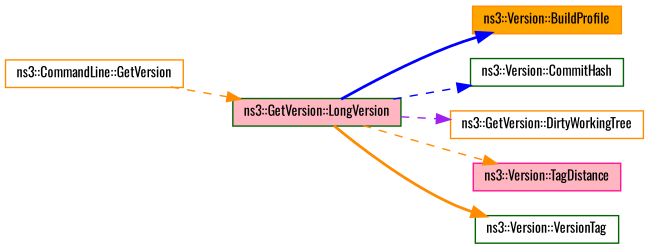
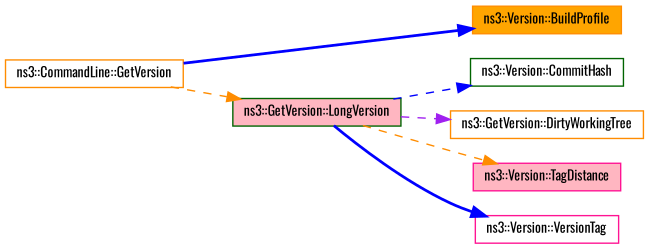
edge "ns3::GetVersion::LongVersion" -> "ns3::Version::BuildProfile": now "ns3::CommandLine::GetVersion" -> "ns3::Version::BuildProfile"
edge "ns3::GetVersion::LongVersion" -> "ns3::Version::VersionTag": color darkorange -> blue
node "ns3::Version::VersionTag": color darkgreen -> deeppink
